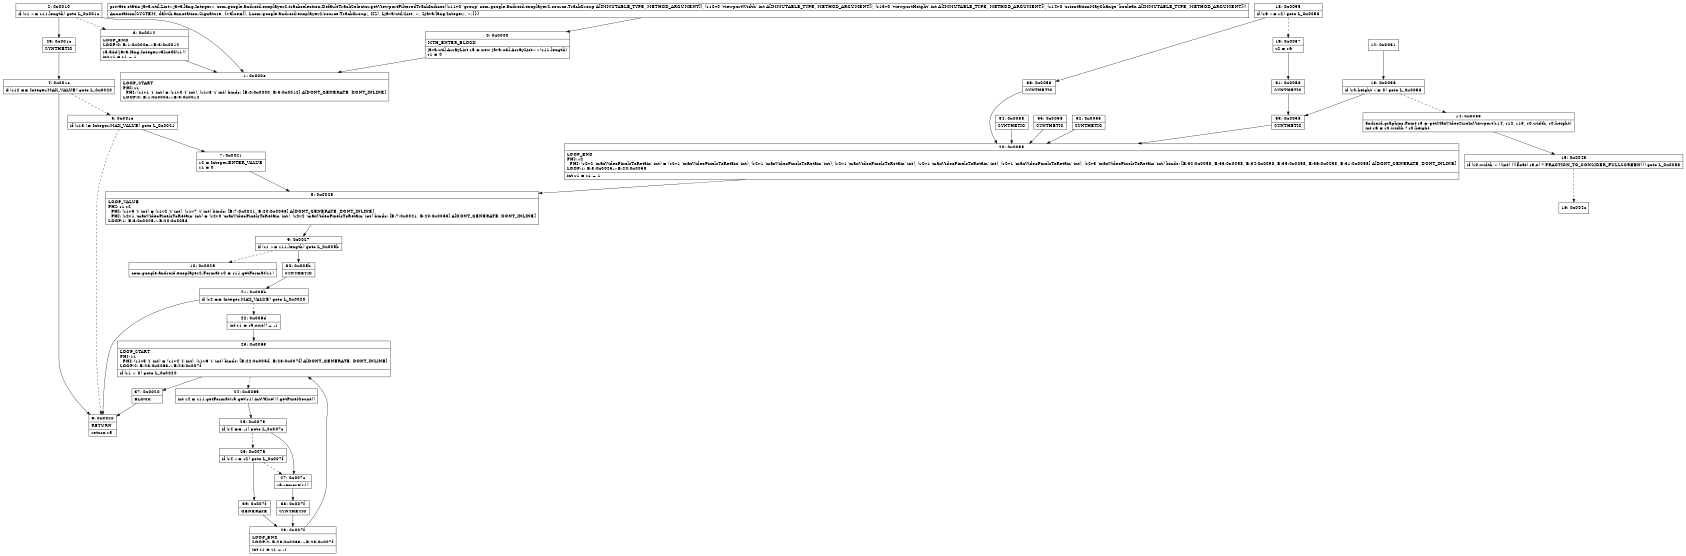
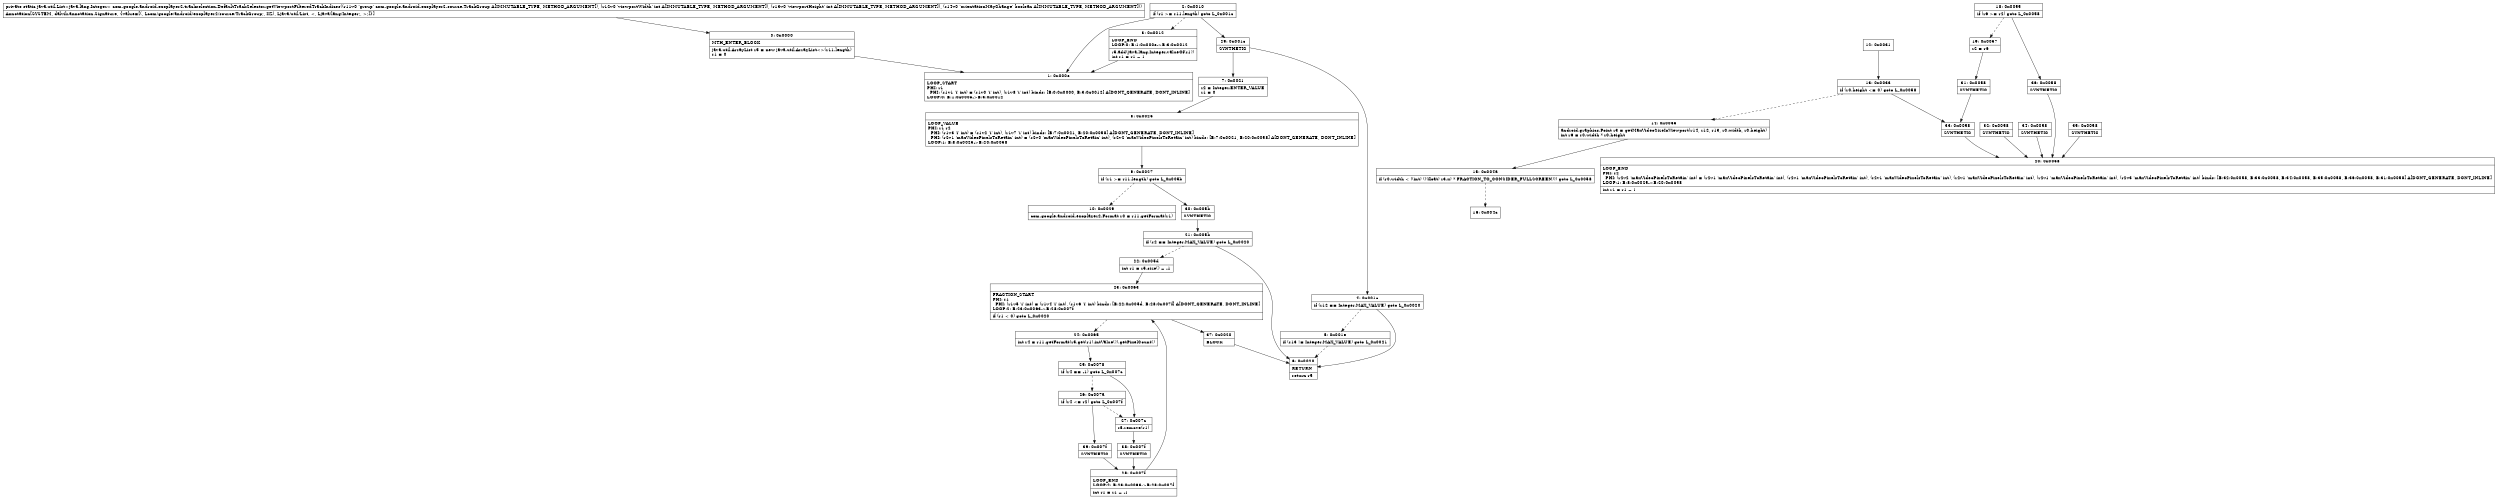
edge "5: 0x001e" -> "7: 0x0021": now "29: 0x001c" -> "7: 0x0021"
edge "20: 0x0058" -> "8: 0x0025": removed
node "23: 0x0063": text "LOOP_START" -> "FRACTION_START"
node "39: 0x007f": text "GENERATE" -> "SYNTHETIC"
